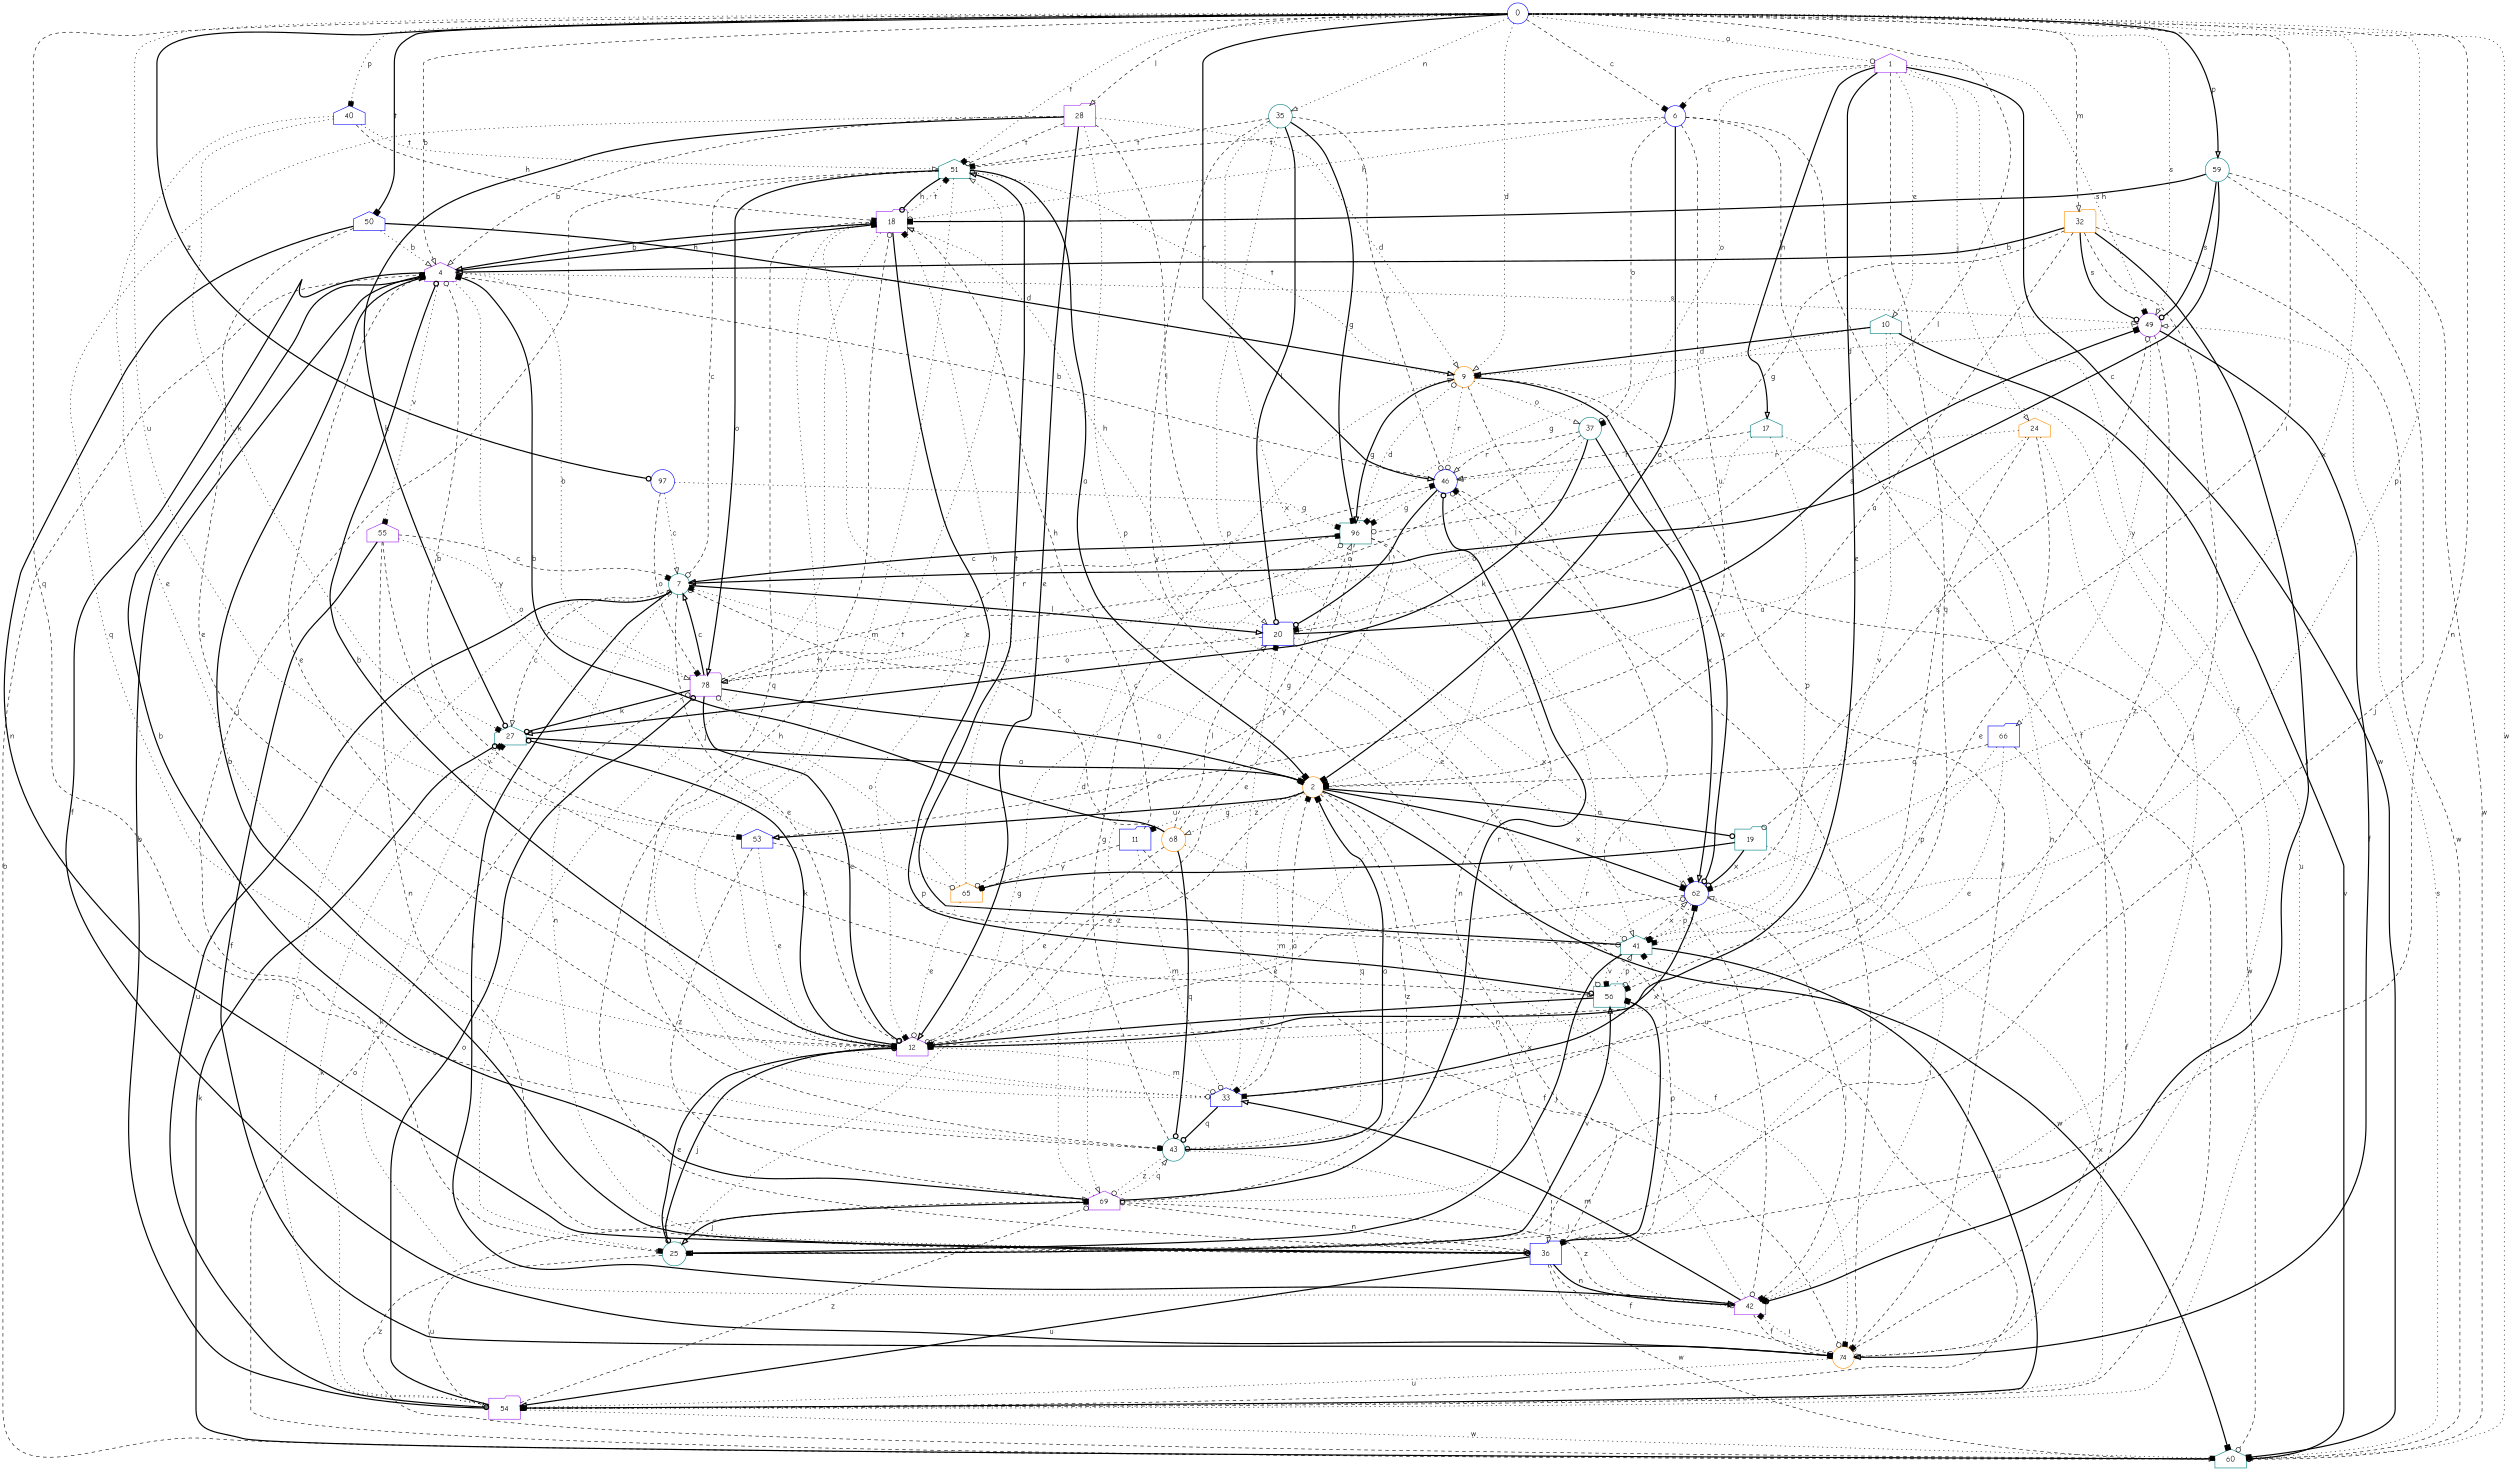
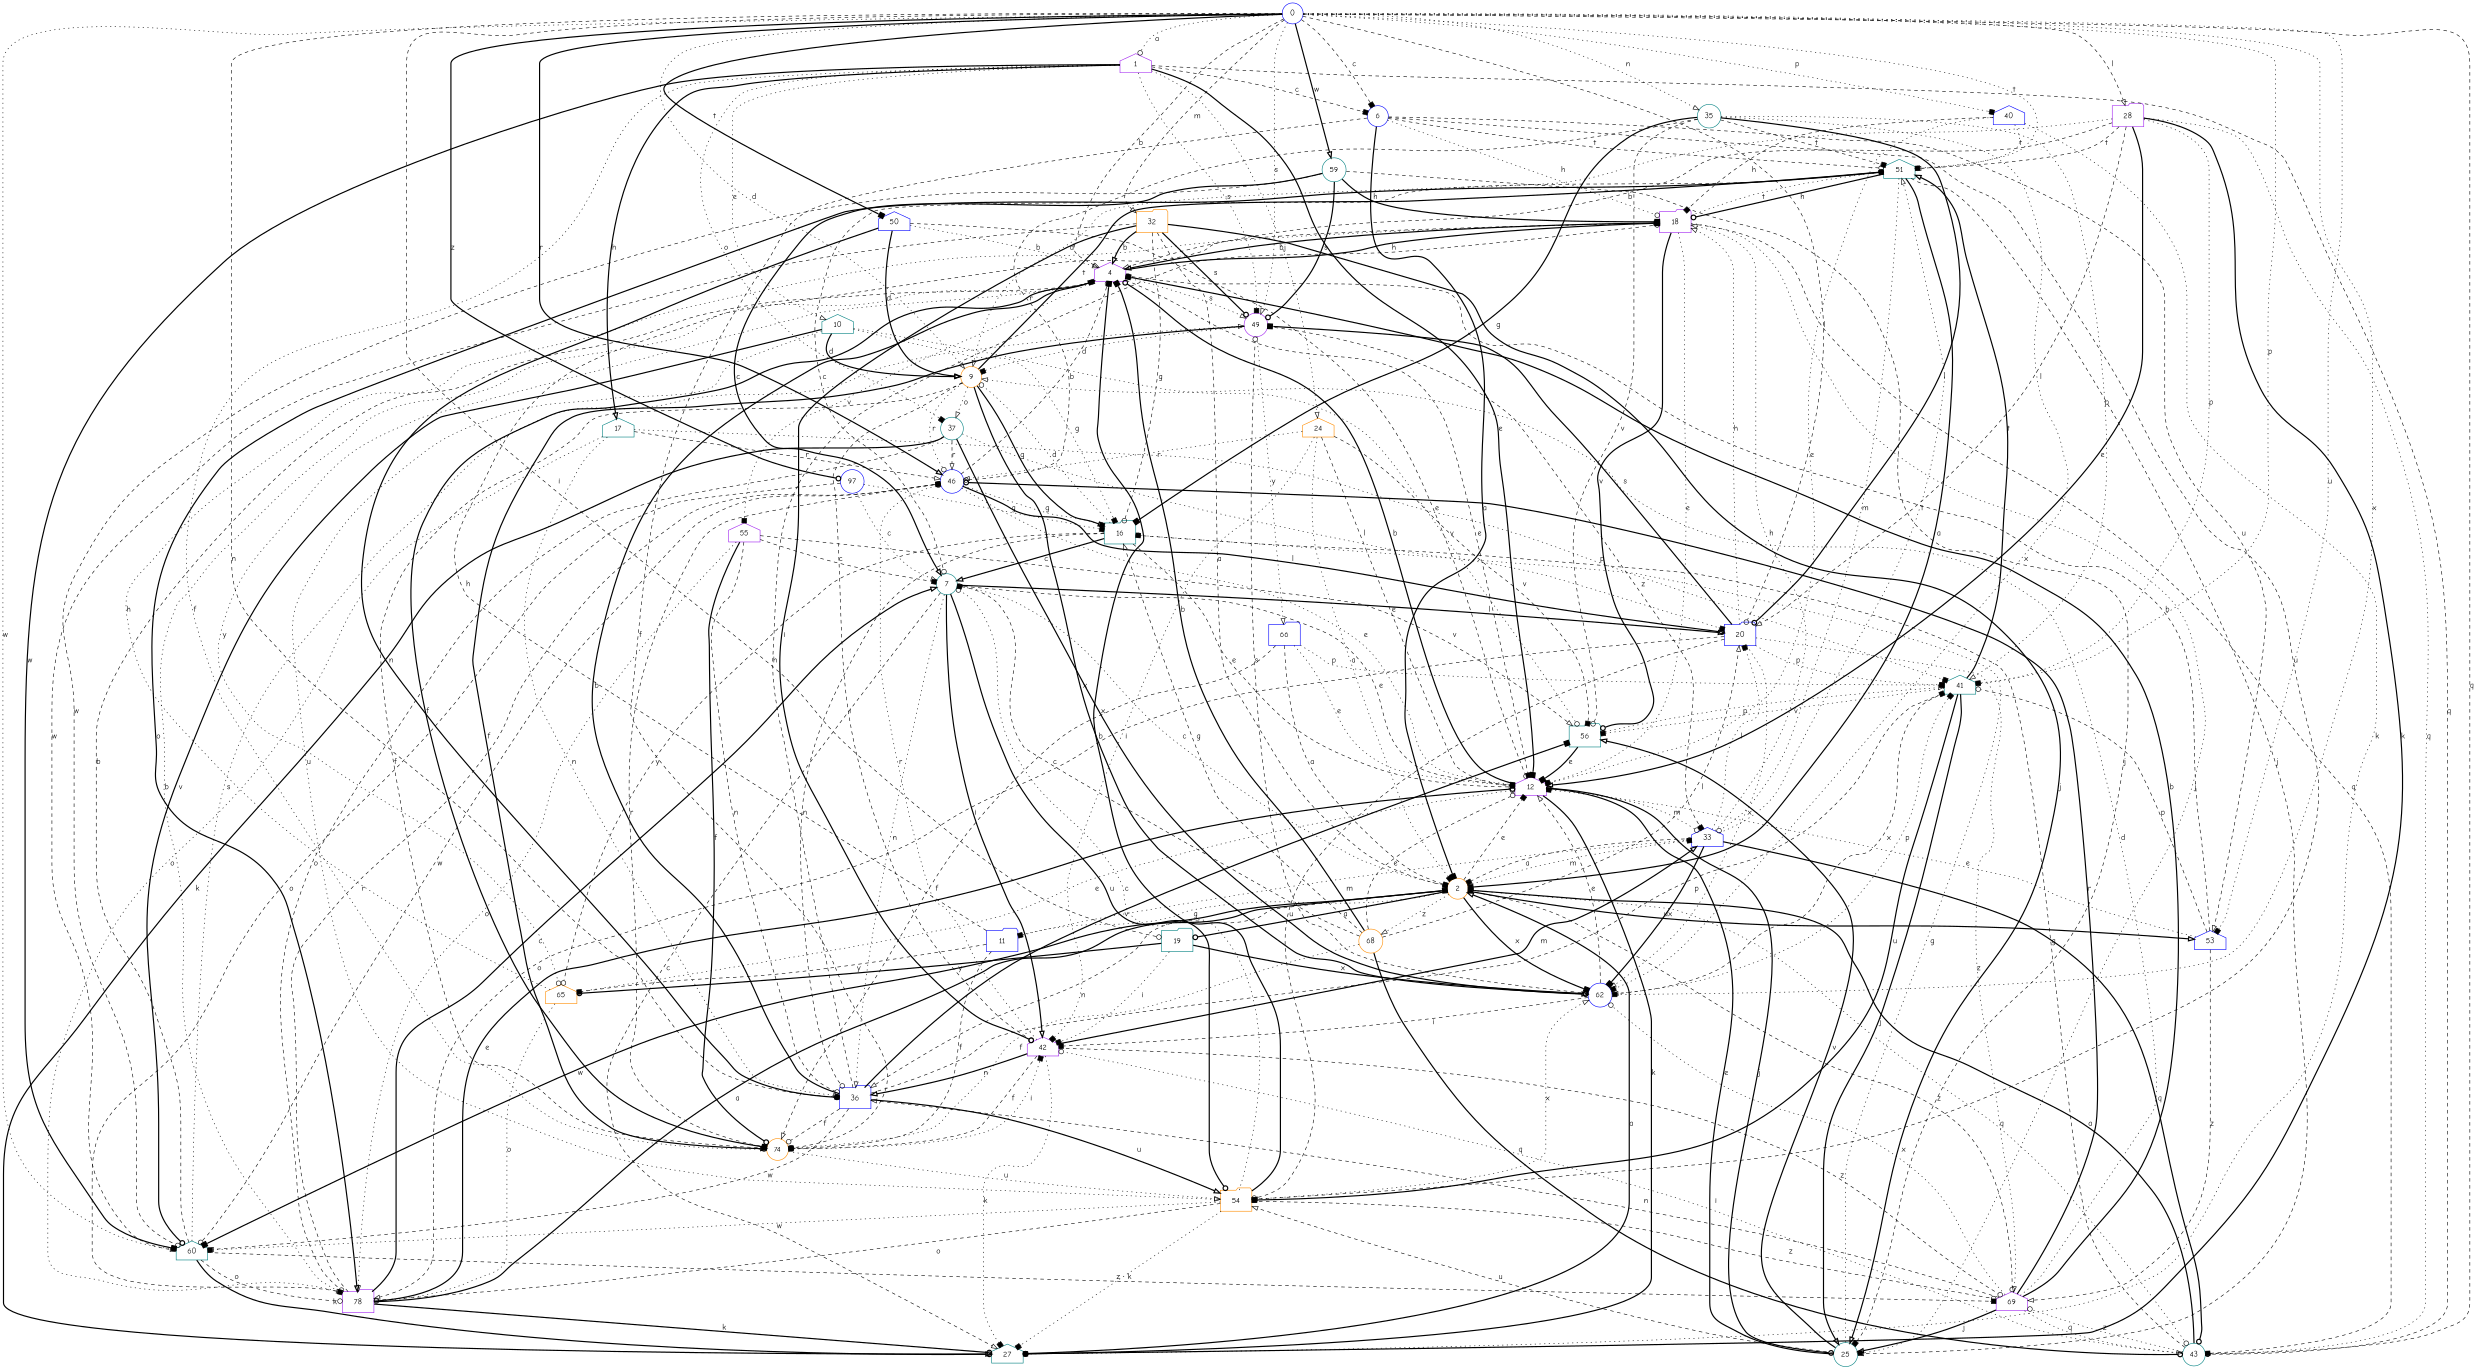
edge "0" -> "59": label "p" -> "w"
edge "9" -> "51": style dotted -> bold
edge "6" -> "37": removed, label "o"
node "96": label "96" -> "16"
edge "20" -> "41": added, label "p"
edge "54" -> "78": style bold -> dashed
edge "32" -> "25": style dashed -> bold
edge "36" -> "42": reversed
node "54": color purple -> darkorange
